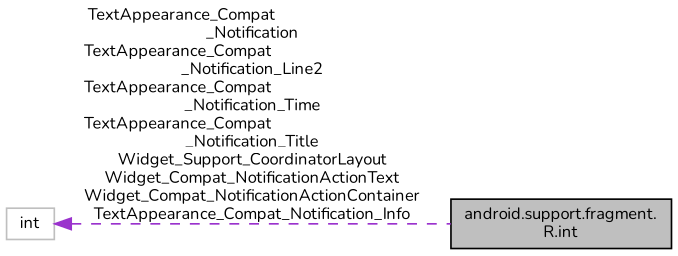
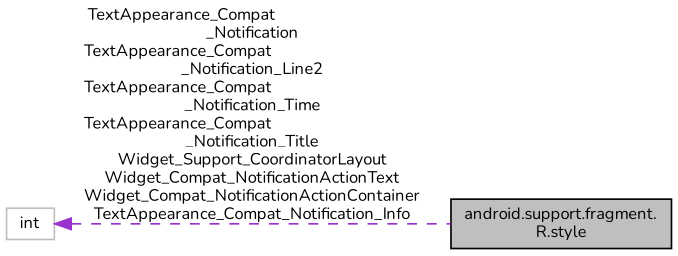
node "android.support.fragment. R.int": label "android.support.fragment. R.int" -> "android.support.fragment. R.style"
